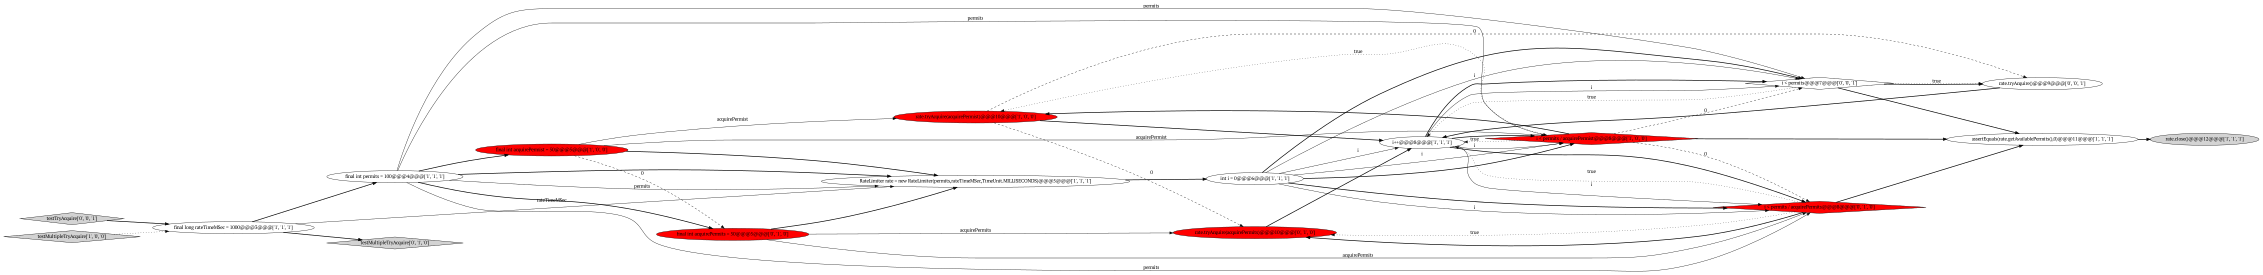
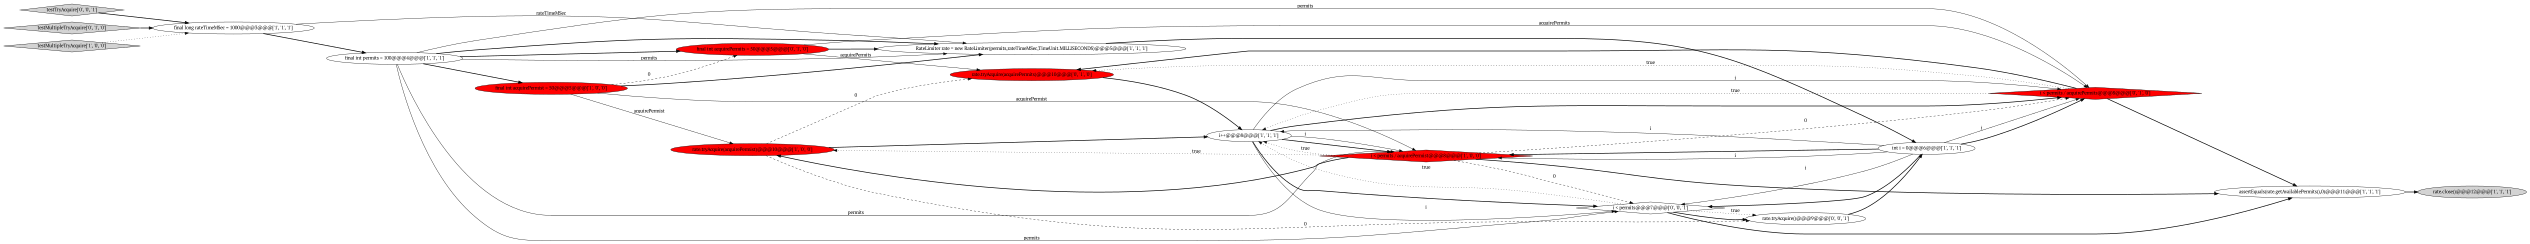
edge "rate.tryAcquire()@@@9@@@['0', '0', '1']" -> "i++@@@8@@@['1', '1', '1']": now "rate.tryAcquire()@@@9@@@['0', '0', '1']" -> "int i = 0@@@6@@@['1', '1', '1']"
edge "final long rateTimeMSec = 1000@@@3@@@['1', '1', '1']" -> "testMultipleTryAcquire['0', '1', '0']": reversed
